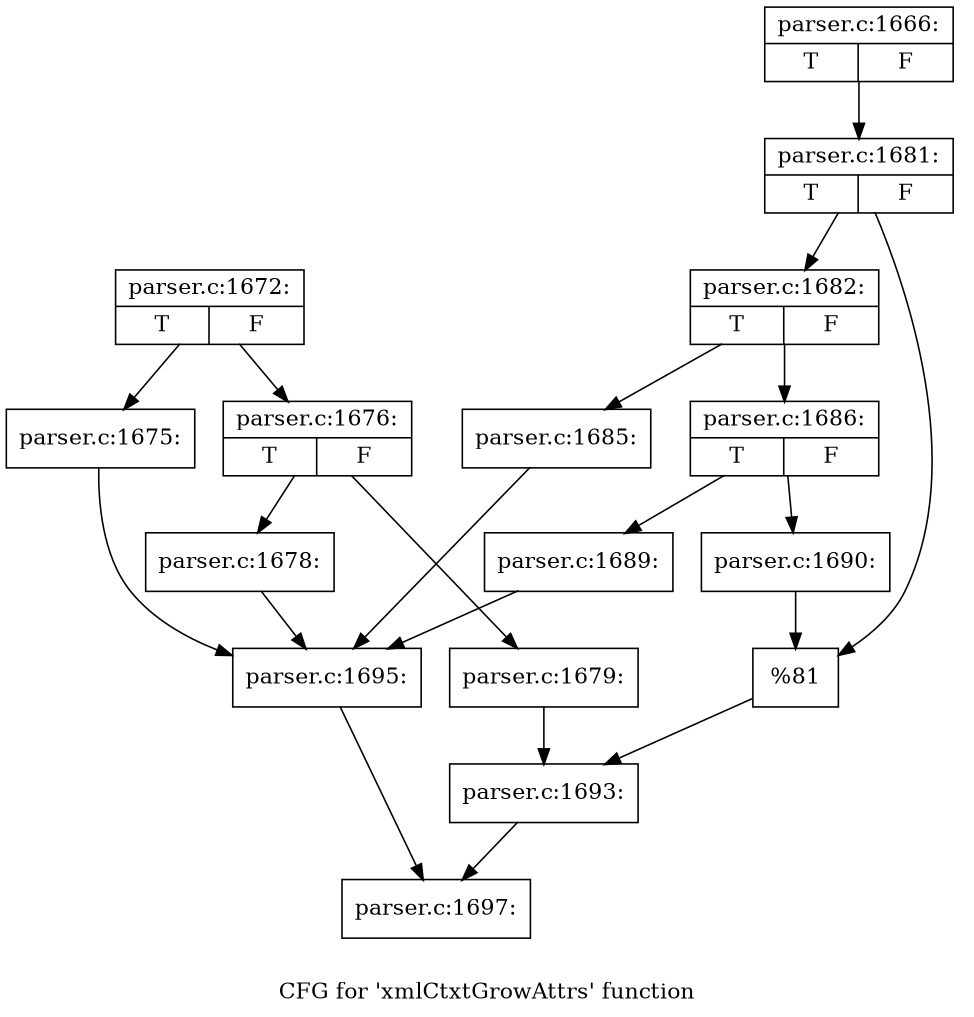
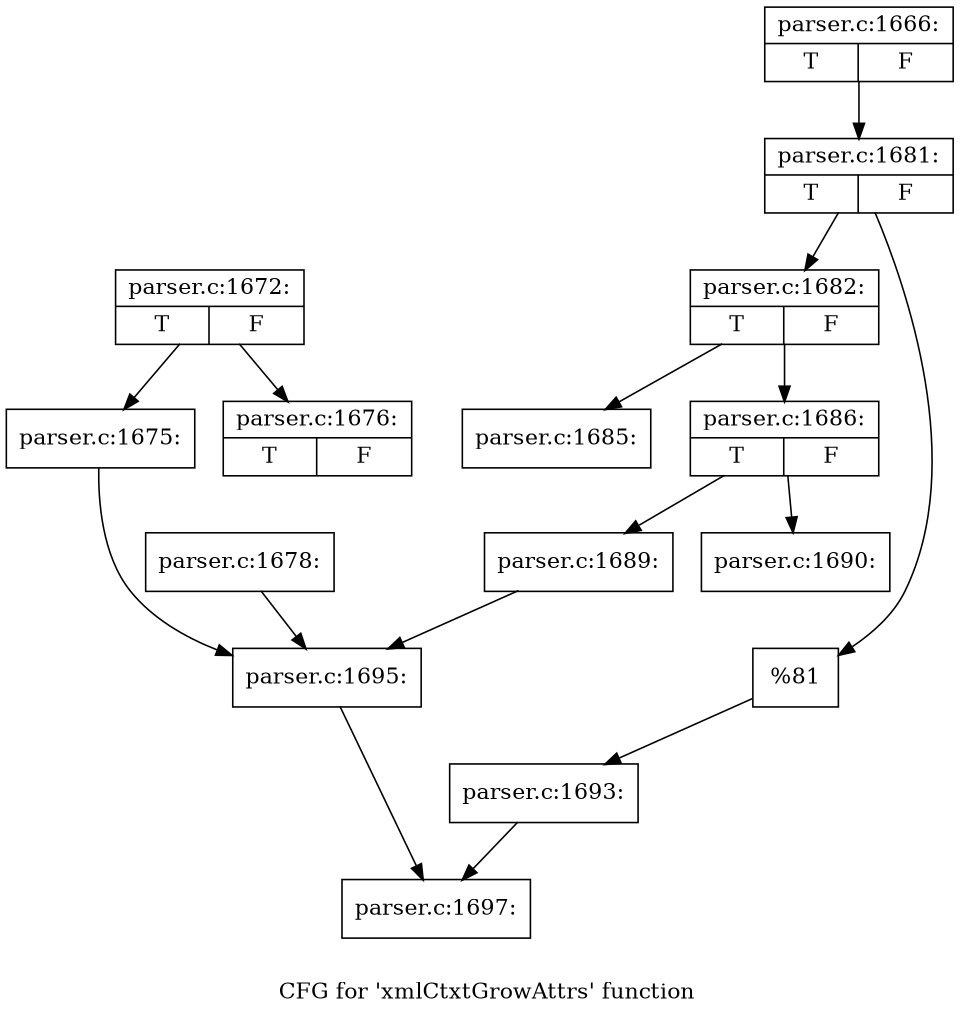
edge "parser.c:1676:" -> "parser.c:1678:": removed
edge "parser.c:1685:" -> "parser.c:1695:": removed
edge "parser.c:1690:" -> "%81": removed
node "parser.c:1679:": removed
